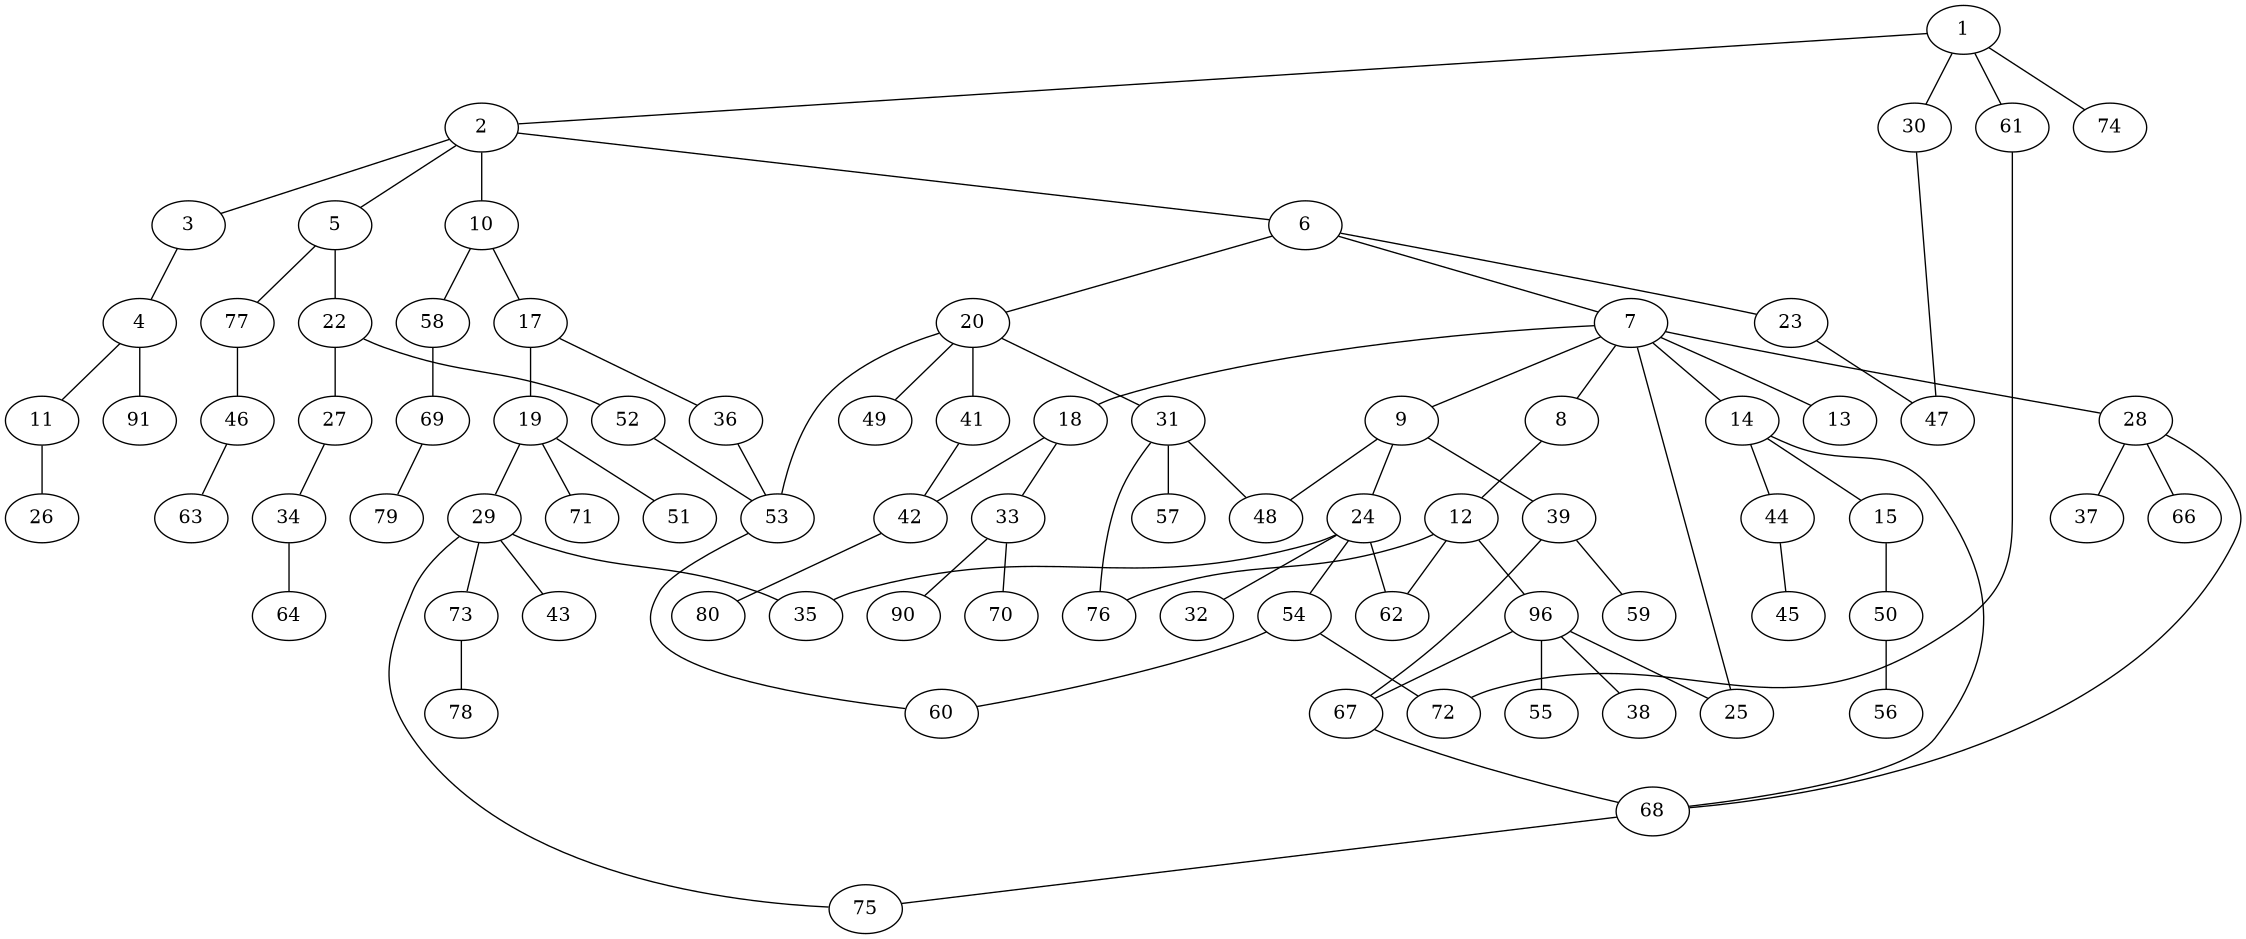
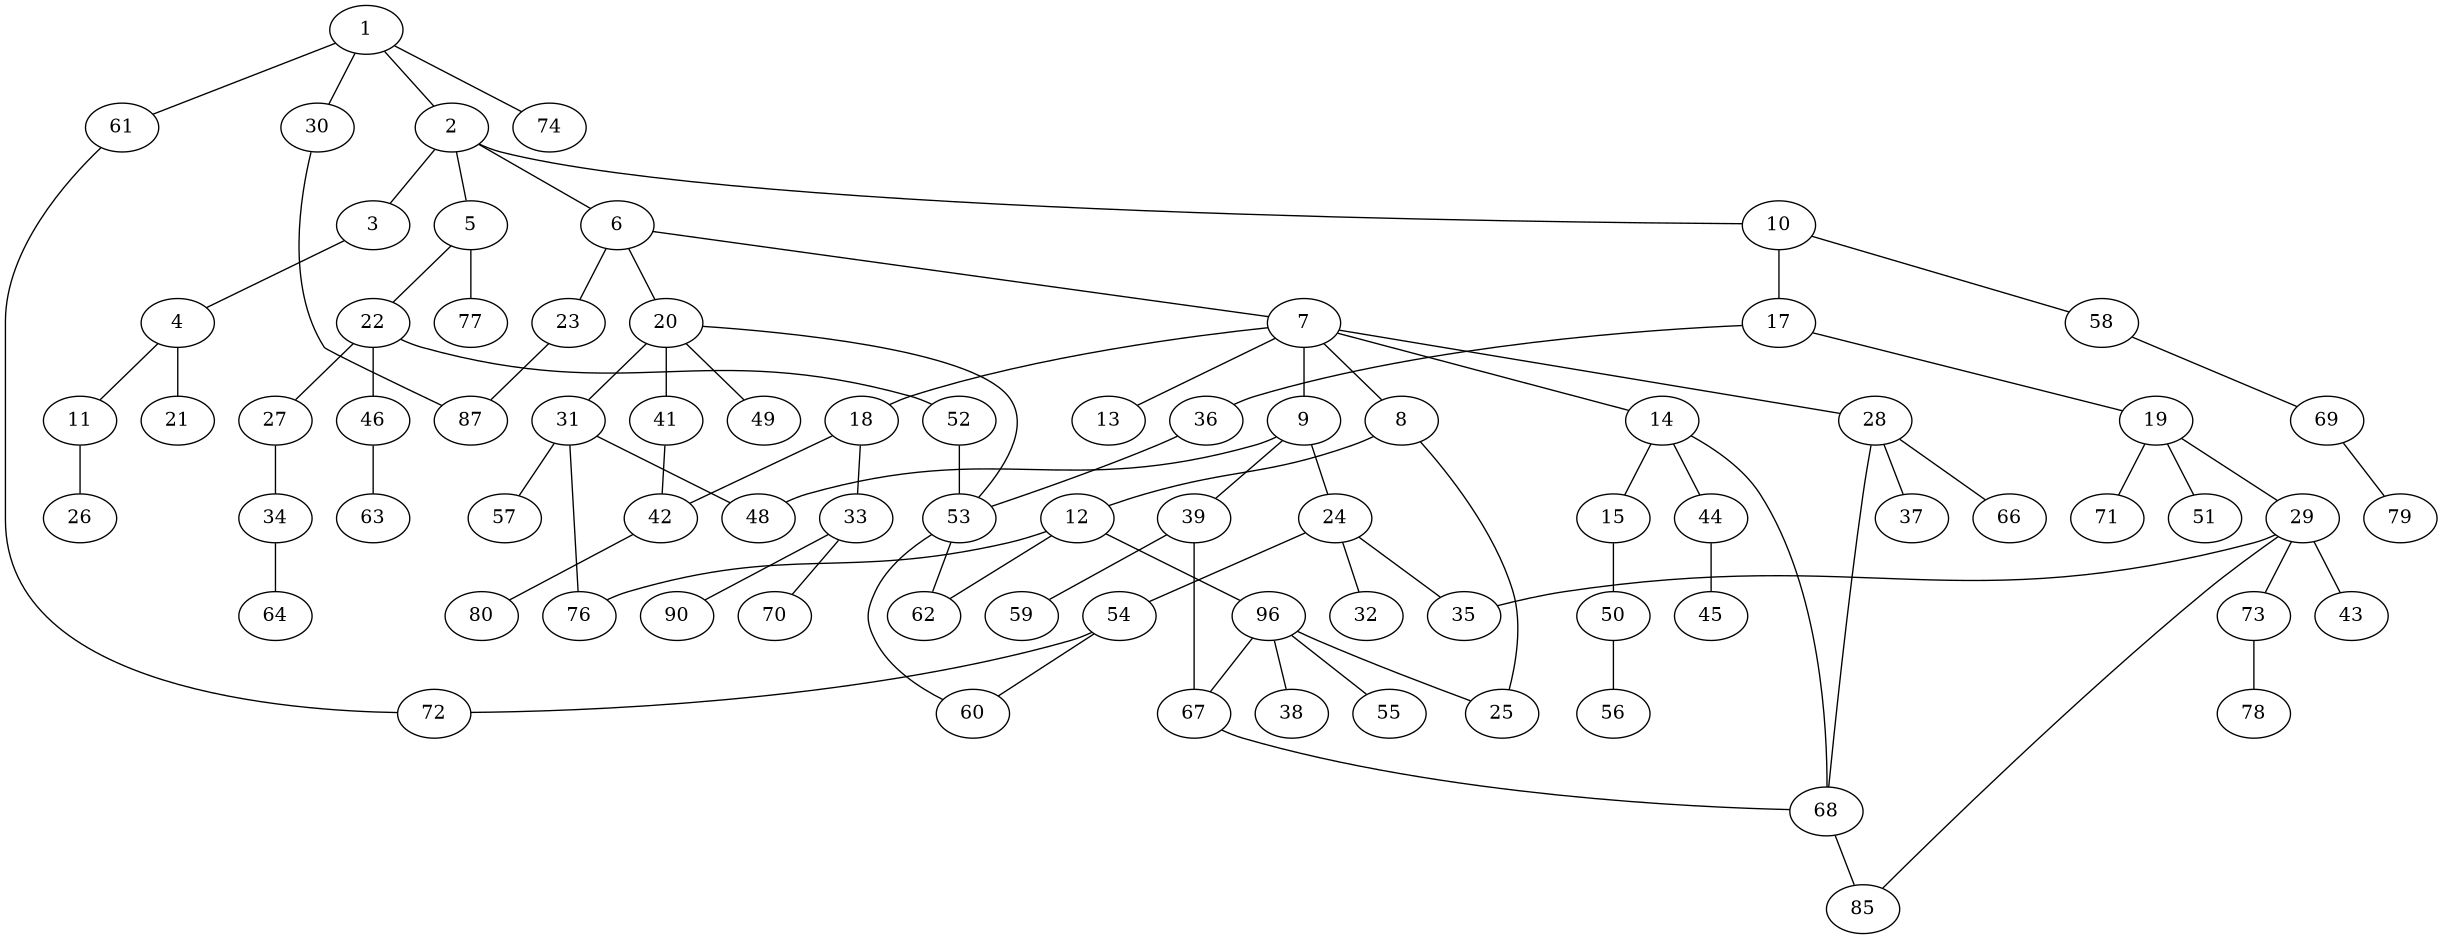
edge "77" -- "46": now "22" -- "46"
node "91": label "91" -> "21"
node "47": label "47" -> "87"
edge "7" -- "25": now "8" -- "25"
edge "24" -- "62": now "53" -- "62"
node "75": label "75" -> "85"
